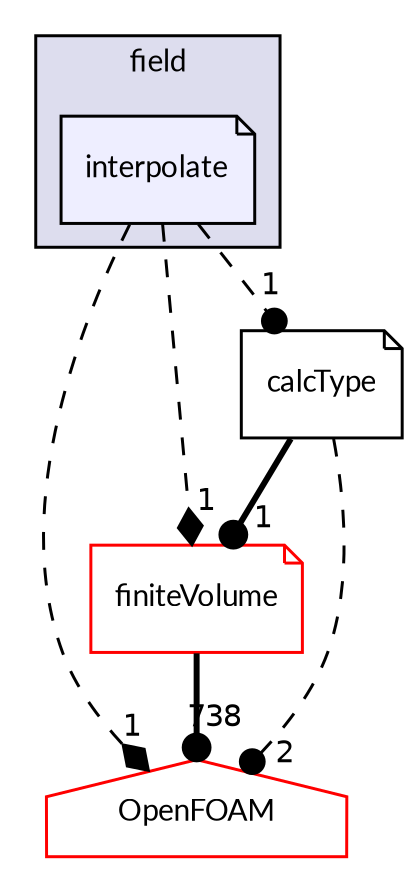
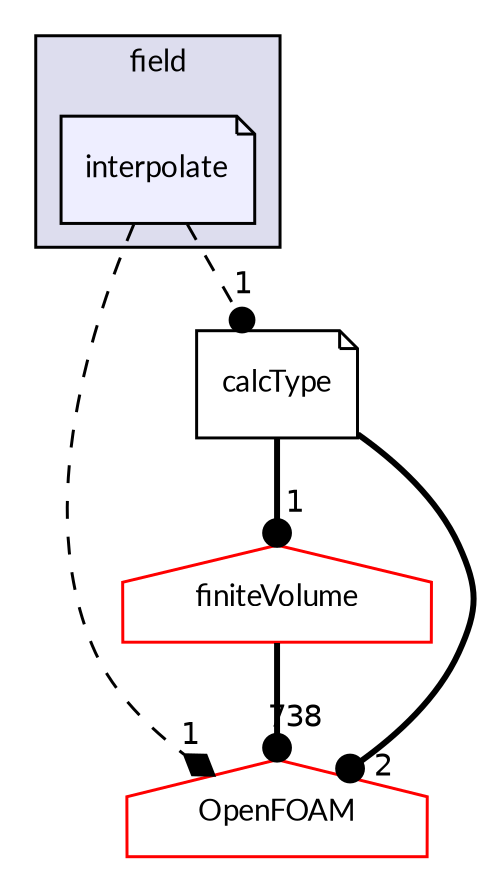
edge "interpolate" -> "finiteVolume": removed
node "finiteVolume": shape note -> house
edge "calcType" -> "OpenFOAM": style dashed -> bold
